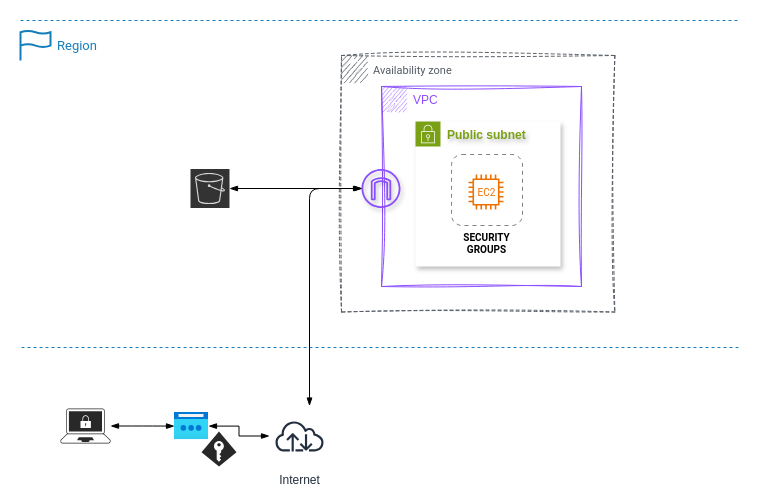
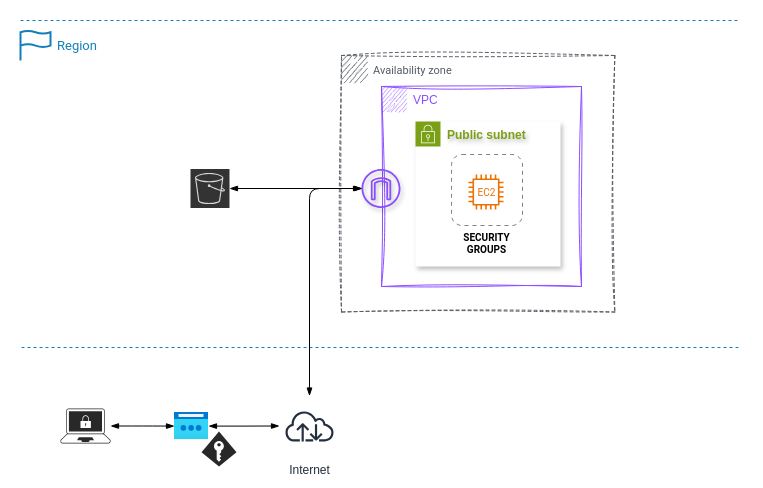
node "Internet": moved (300, 436) -> (310, 426)
